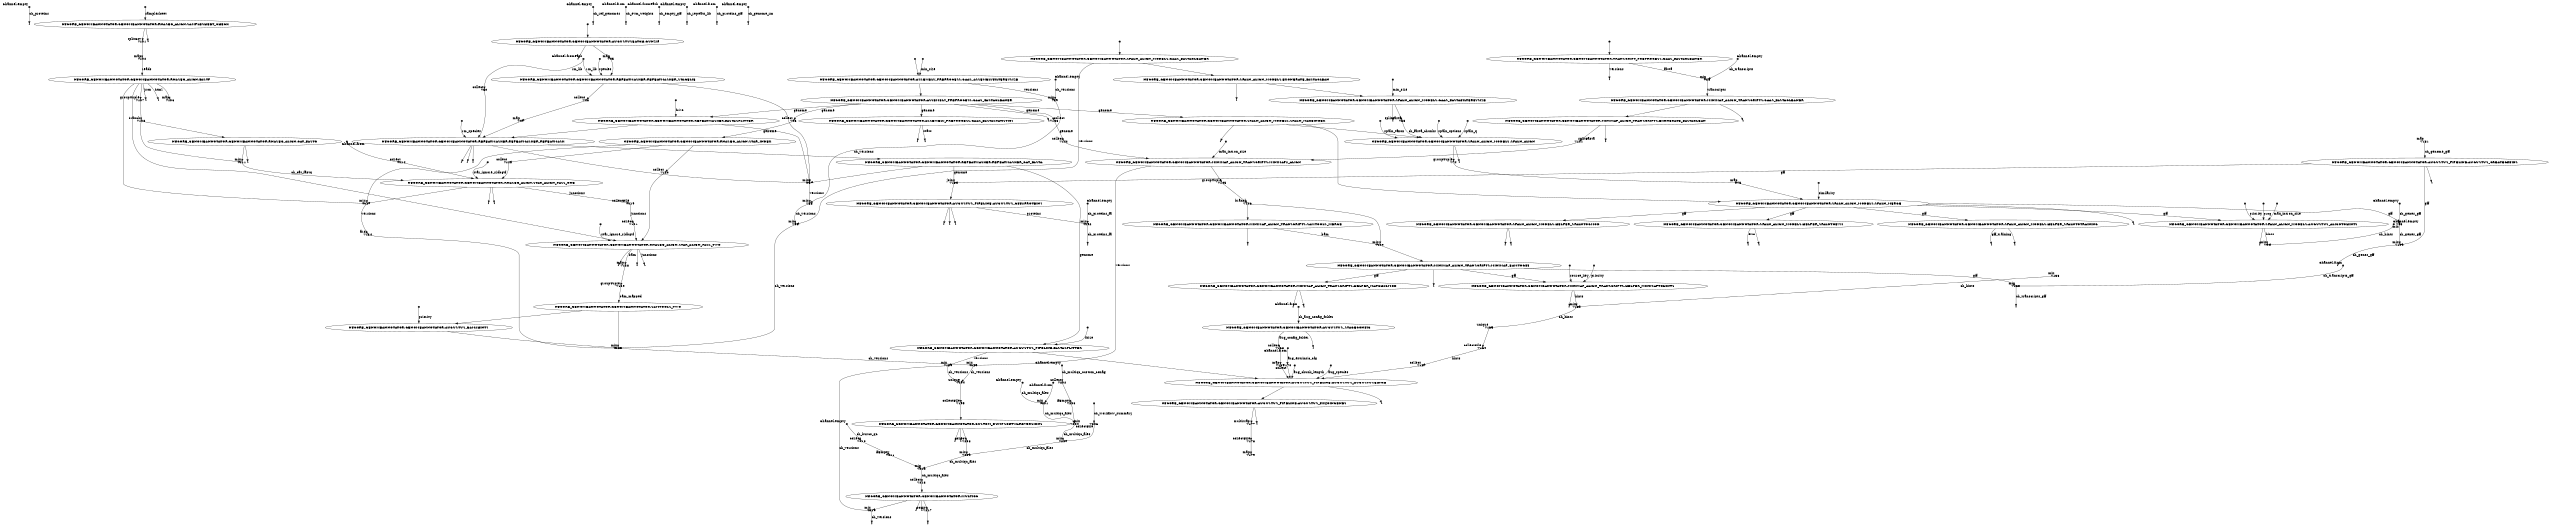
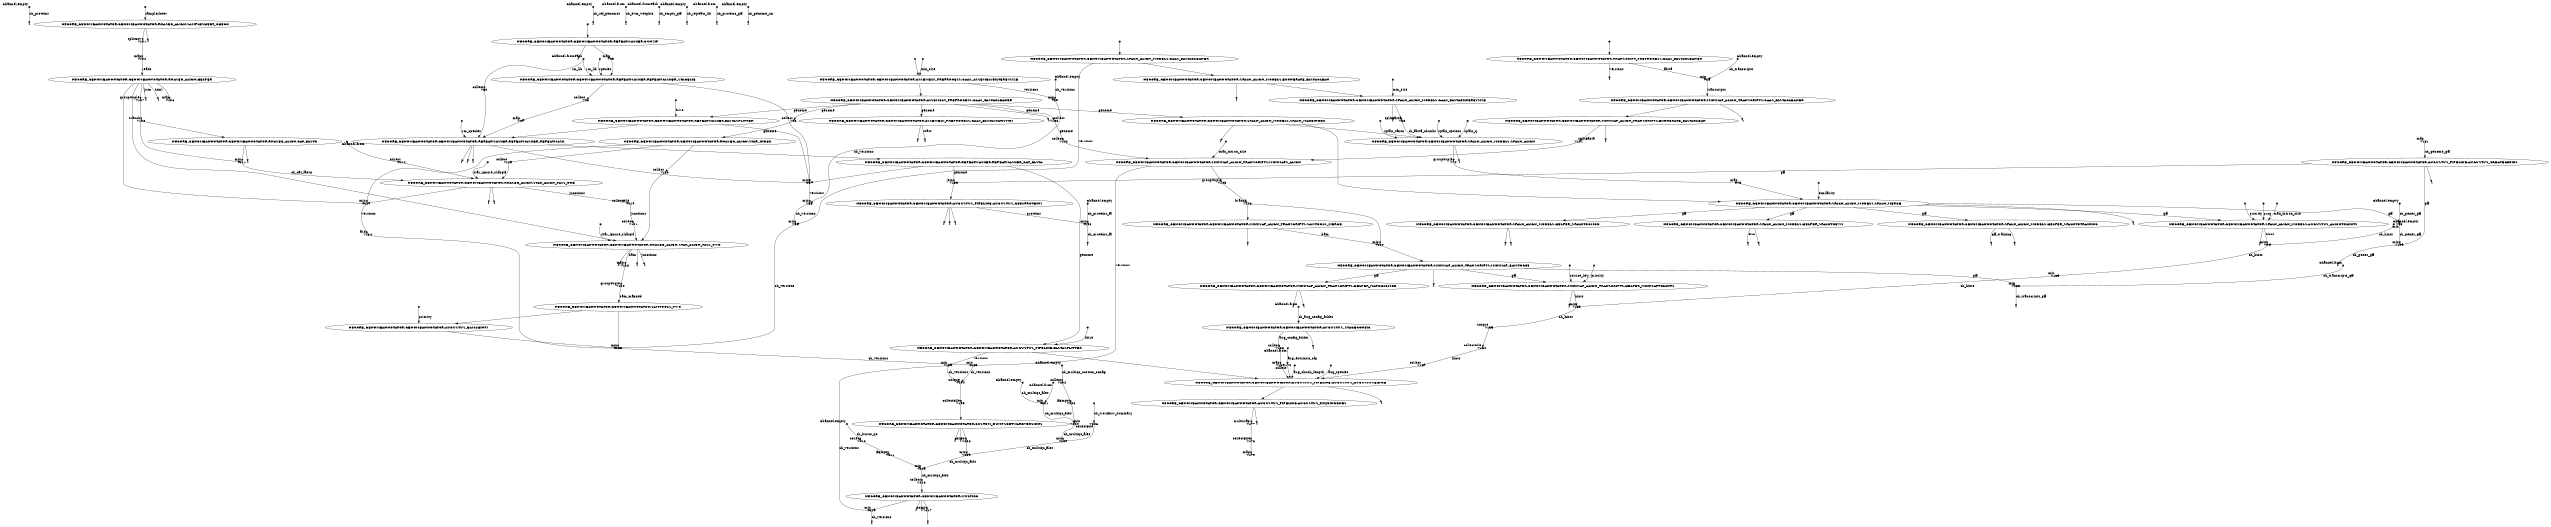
node "NFCORE_GENOMEANNOTATOR:GENOMEANNOTATOR:AUGUSTUSBATCH:GUNZIP": label "NFCORE_GENOMEANNOTATOR:GENOMEANNOTATOR:AUGUSTUSBATCH:GUNZIP" -> "NFCORE_GENOMEANNOTATOR:GENOMEANNOTATOR:REPEATMASKER:GUNZIP"
node "NFCORE_GENOMEANNOTATOR:GENOMEANNOTATOR:RNASEQ_ALIGN:FASTP": label "NFCORE_GENOMEANNOTATOR:GENOMEANNOTATOR:RNASEQ_ALIGN:FASTP" -> "NFCORE_GENOMEANNOTATOR:GENOMEANNOTATOR:RNASEQ_ALIGN:HELPER"
edge "v94 mix" -> "v133 mix": added, label "ch_hints"
